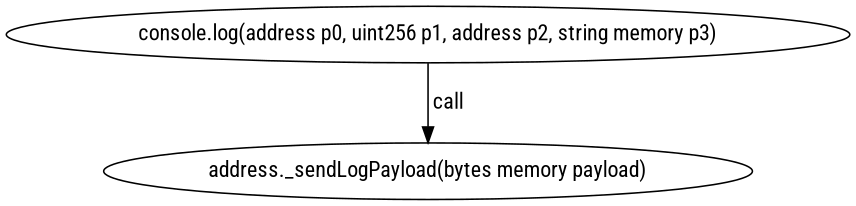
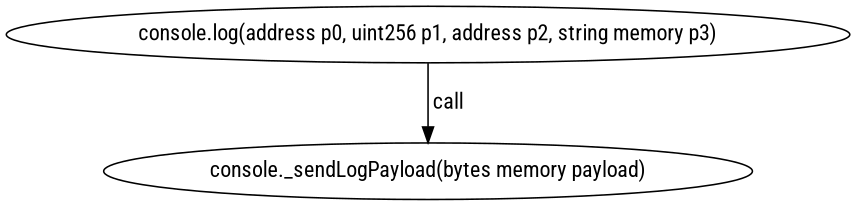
node "address._sendLogPayload(bytes memory payload)": label "address._sendLogPayload(bytes memory payload)" -> "console._sendLogPayload(bytes memory payload)"
